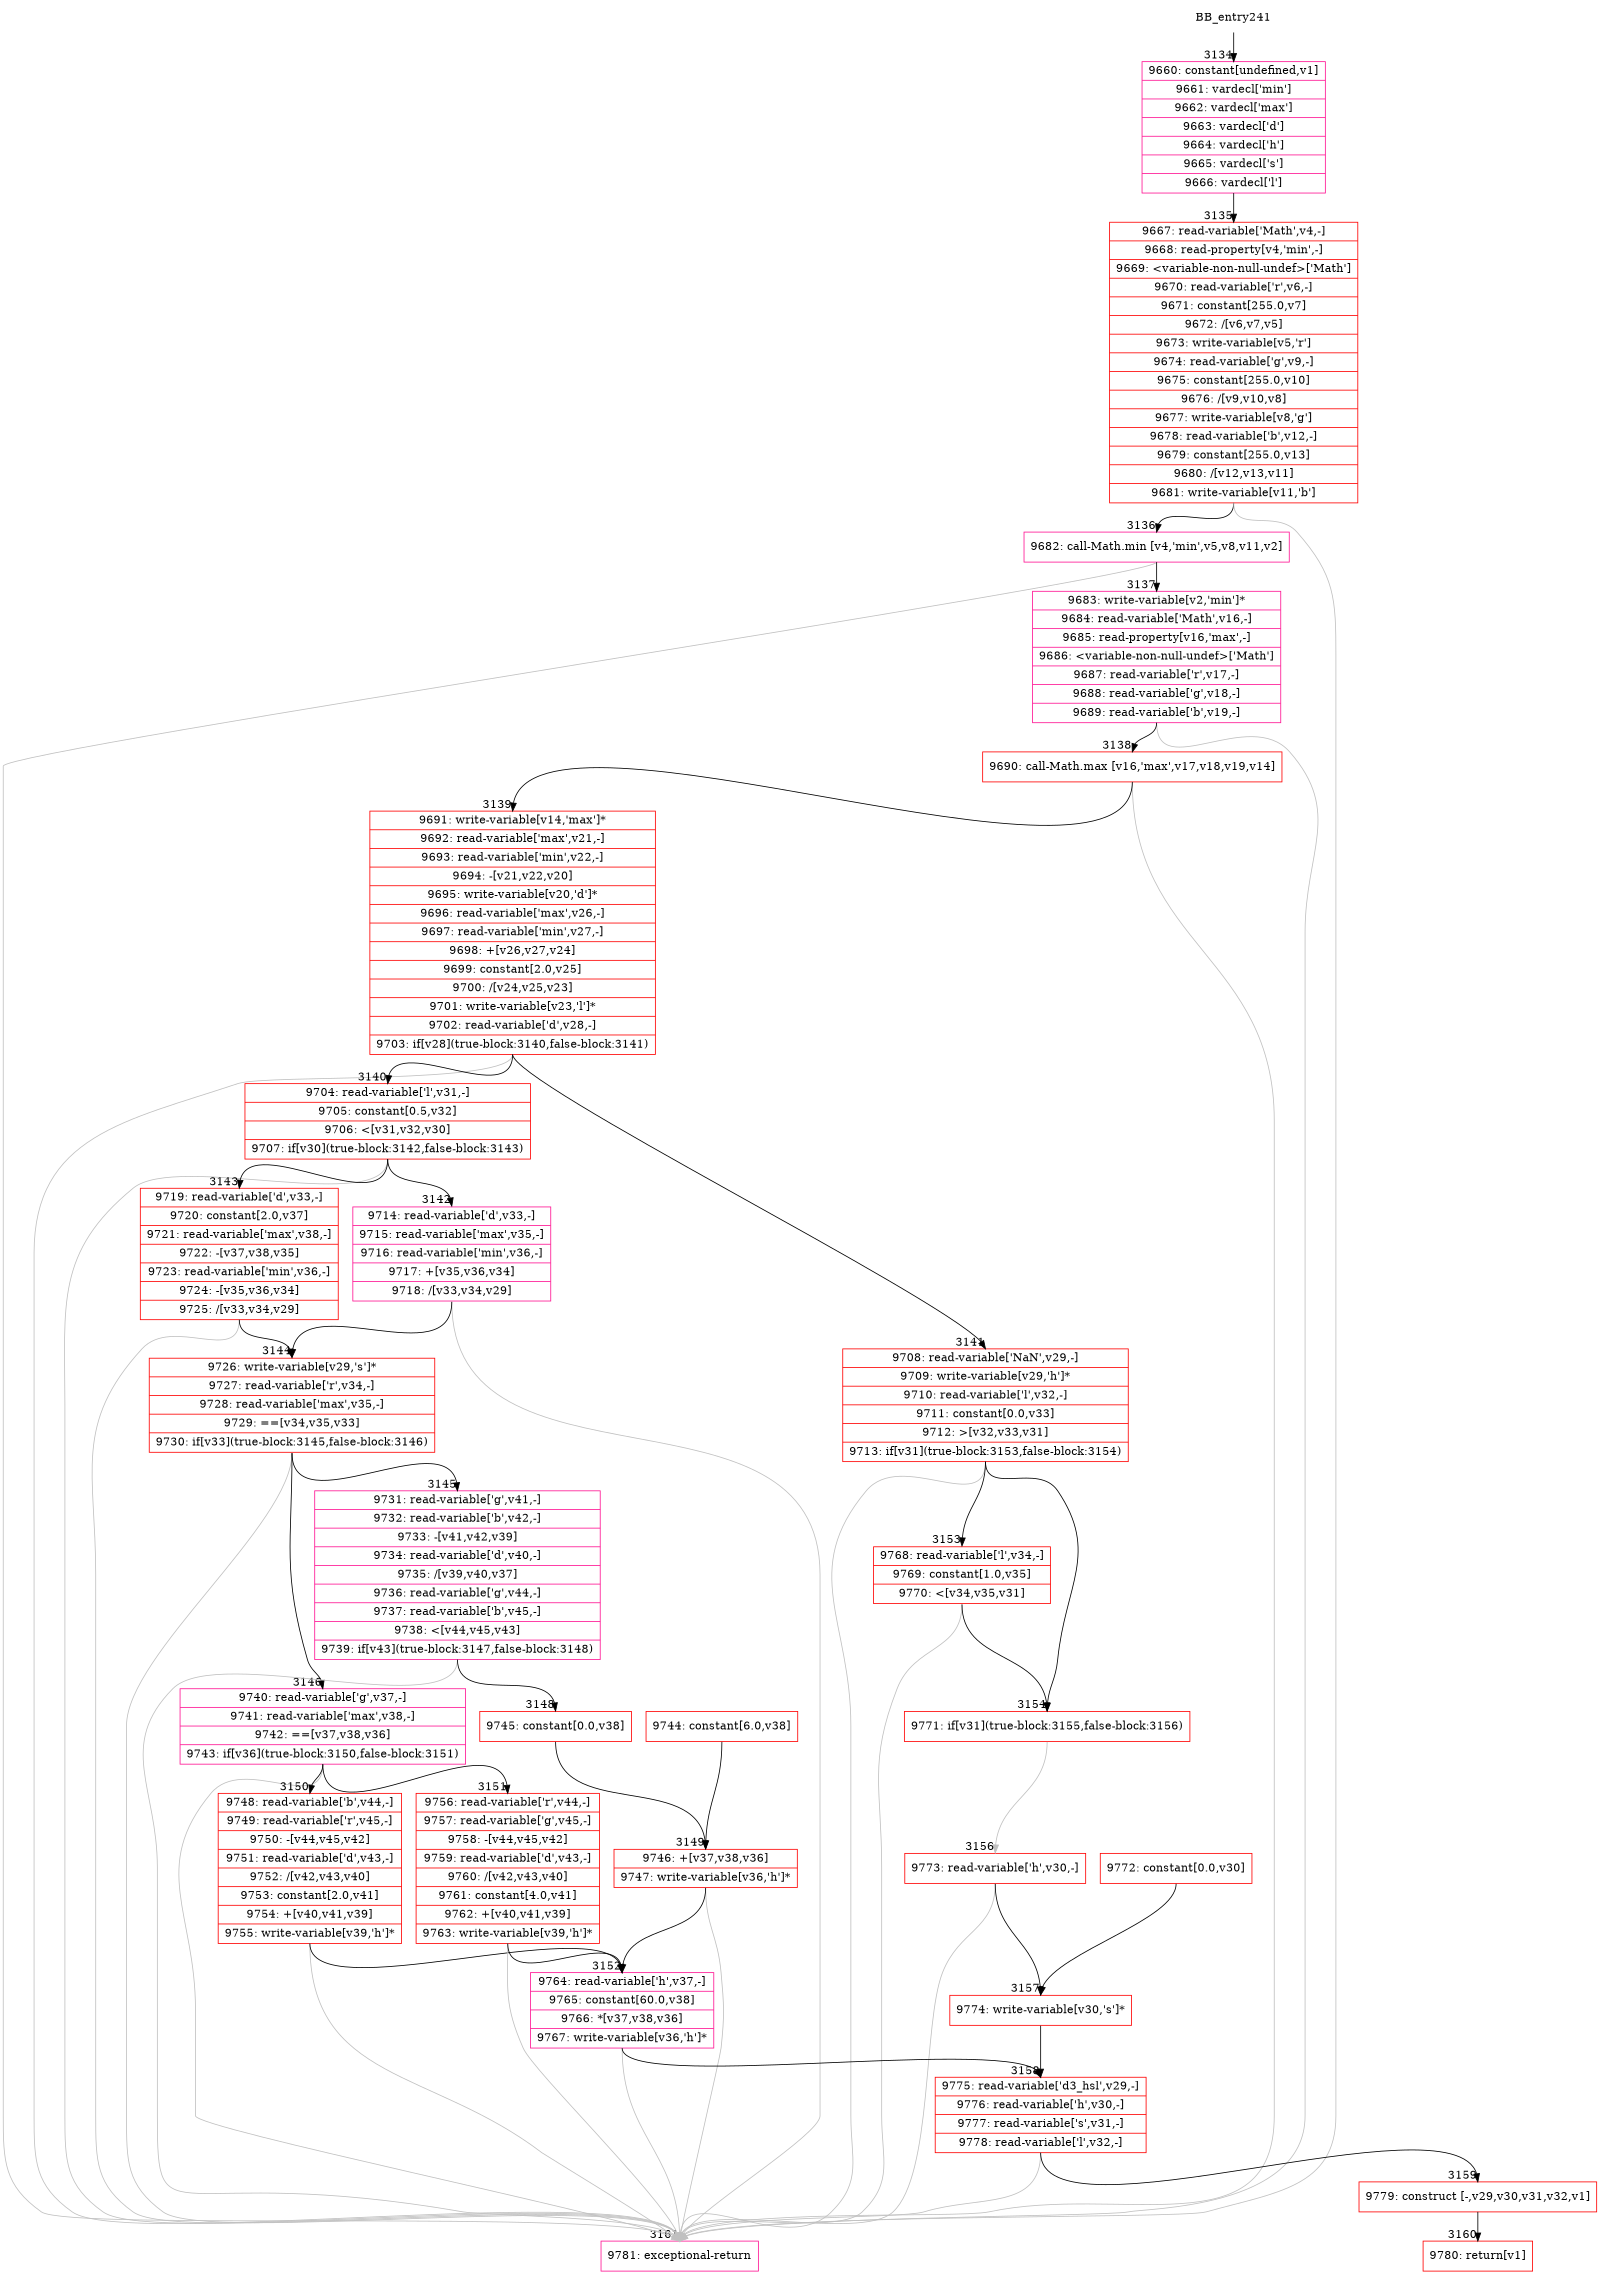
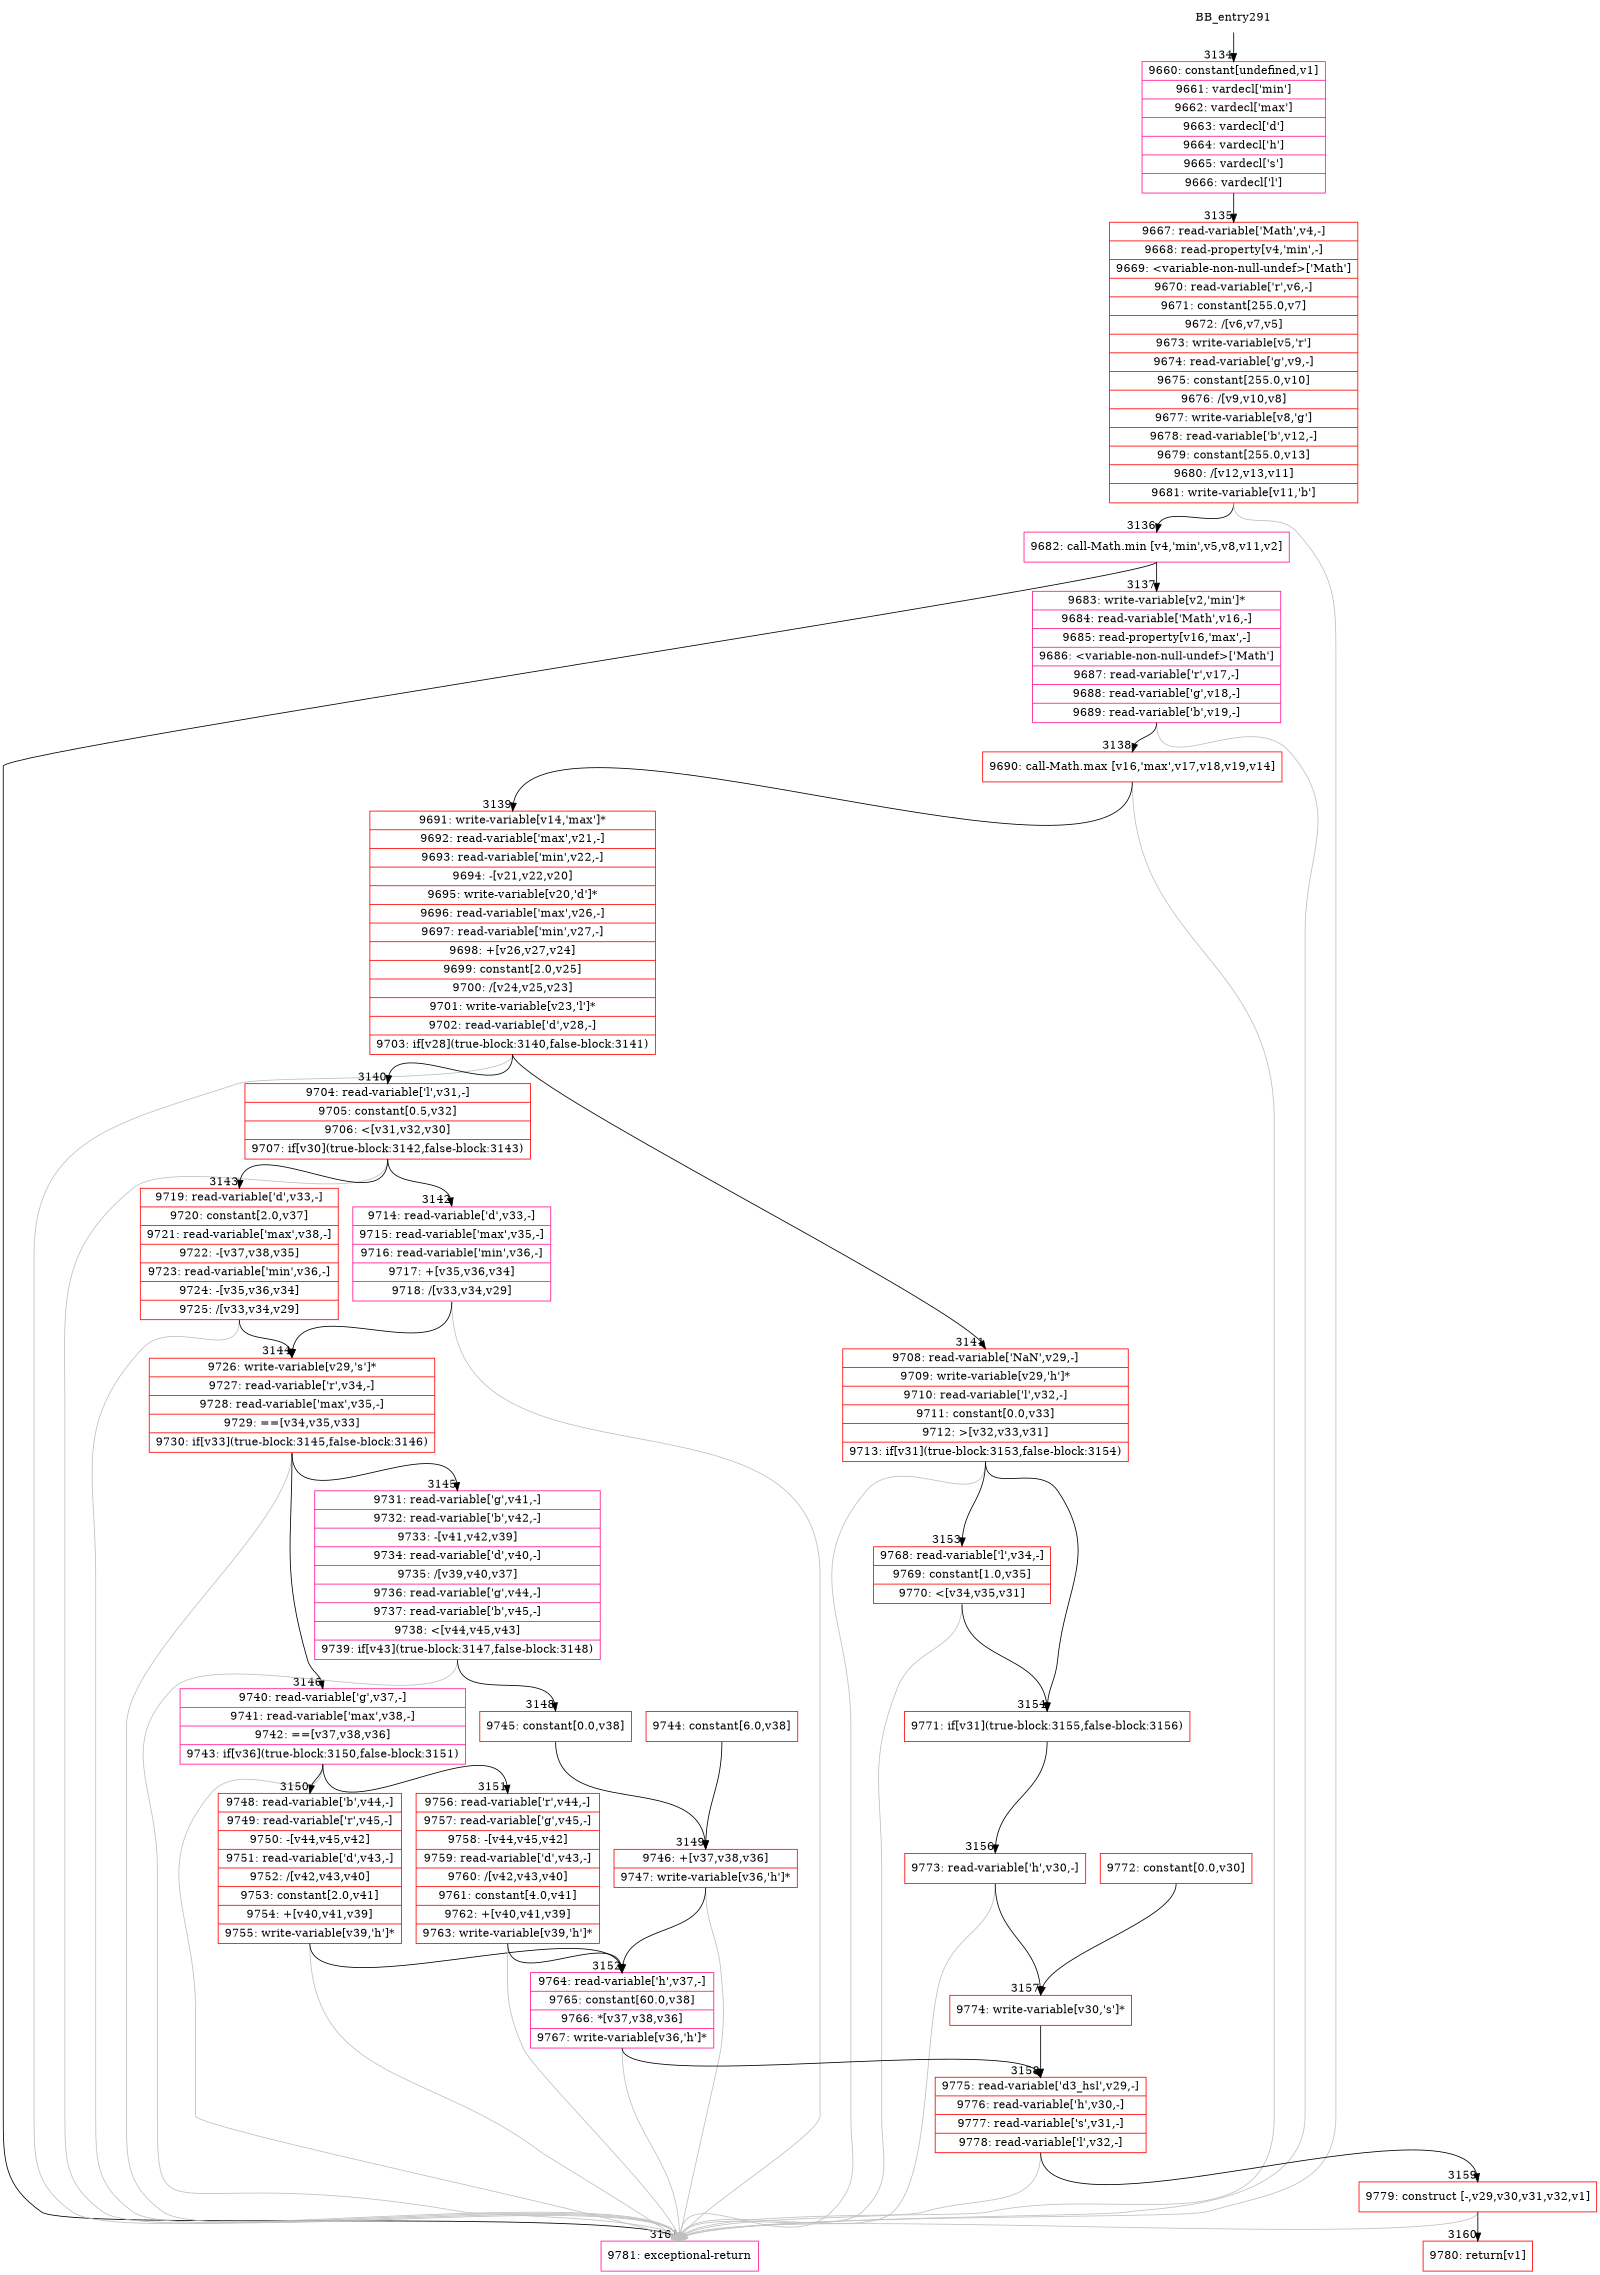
node "BB_entry241": label "BB_entry241" -> "BB_entry291"
edge "9682: call-Math.min [v4,'min',v5,v8,v11,v2]" -> "9781: exceptional-return": color gray -> black
edge "9771: if[v31](true-block:3155,false-block:3156)" -> "9773: read-variable['h',v30,-]": color gray -> black
edge "9779: construct [-,v29,v30,v31,v32,v1]" -> "9781: exceptional-return": added
